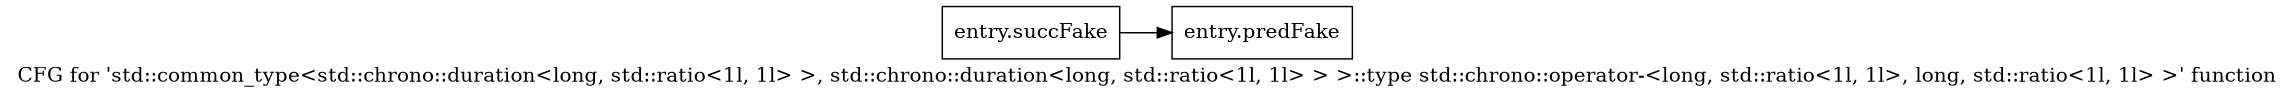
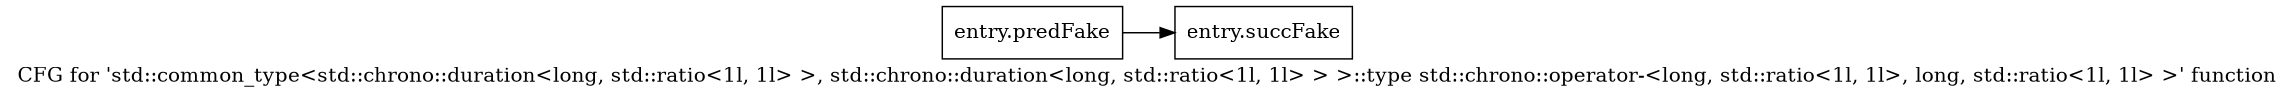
edge "entry.succFake" -> "entry.predFake": reversed
